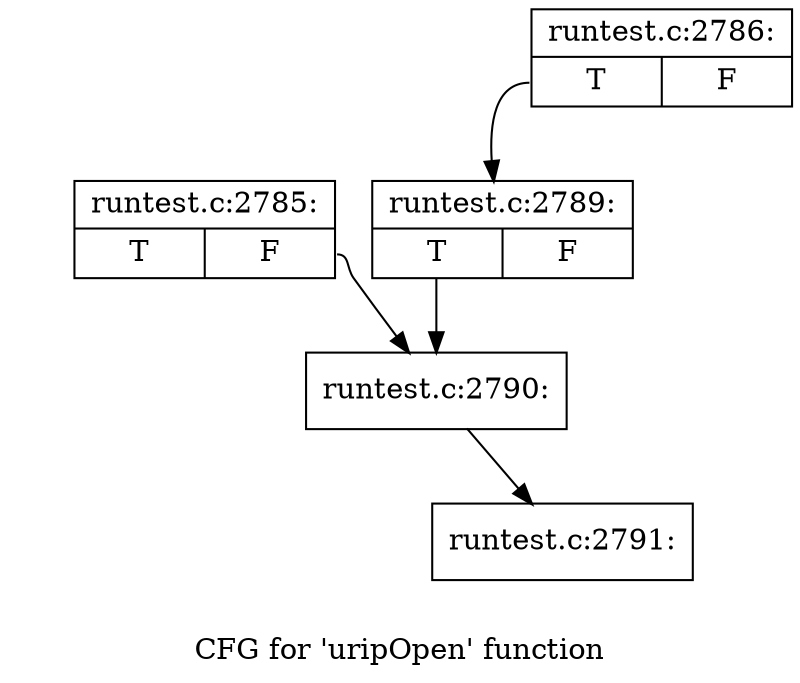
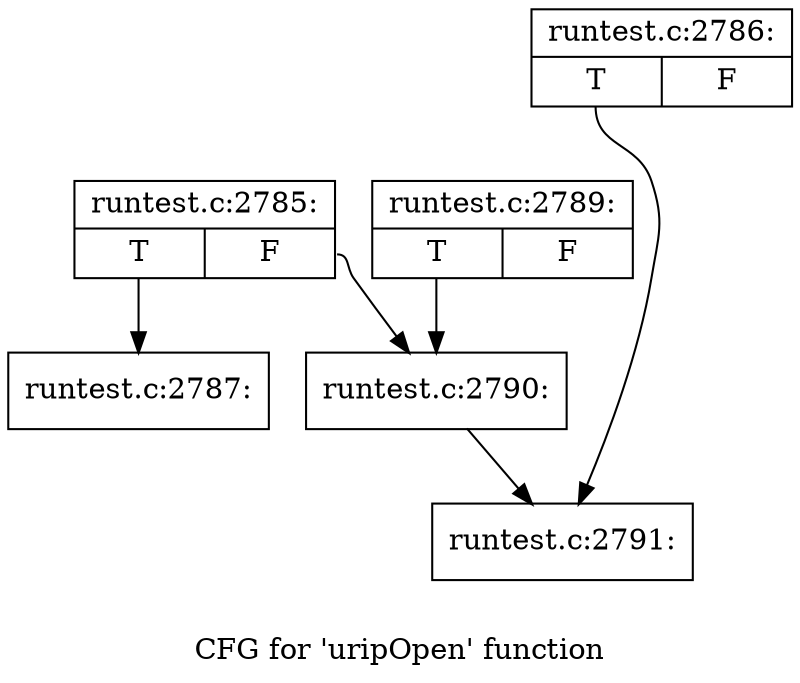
edge "runtest.c:2786:" -> "runtest.c:2789:": now "runtest.c:2786:" -> "runtest.c:2791:"
node "runtest.c:2787:": added
